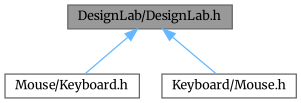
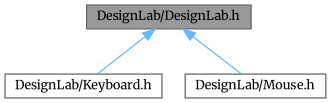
node "Mouse/Keyboard.h": label "Mouse/Keyboard.h" -> "DesignLab/Keyboard.h"
node "Keyboard/Mouse.h": label "Keyboard/Mouse.h" -> "DesignLab/Mouse.h"
